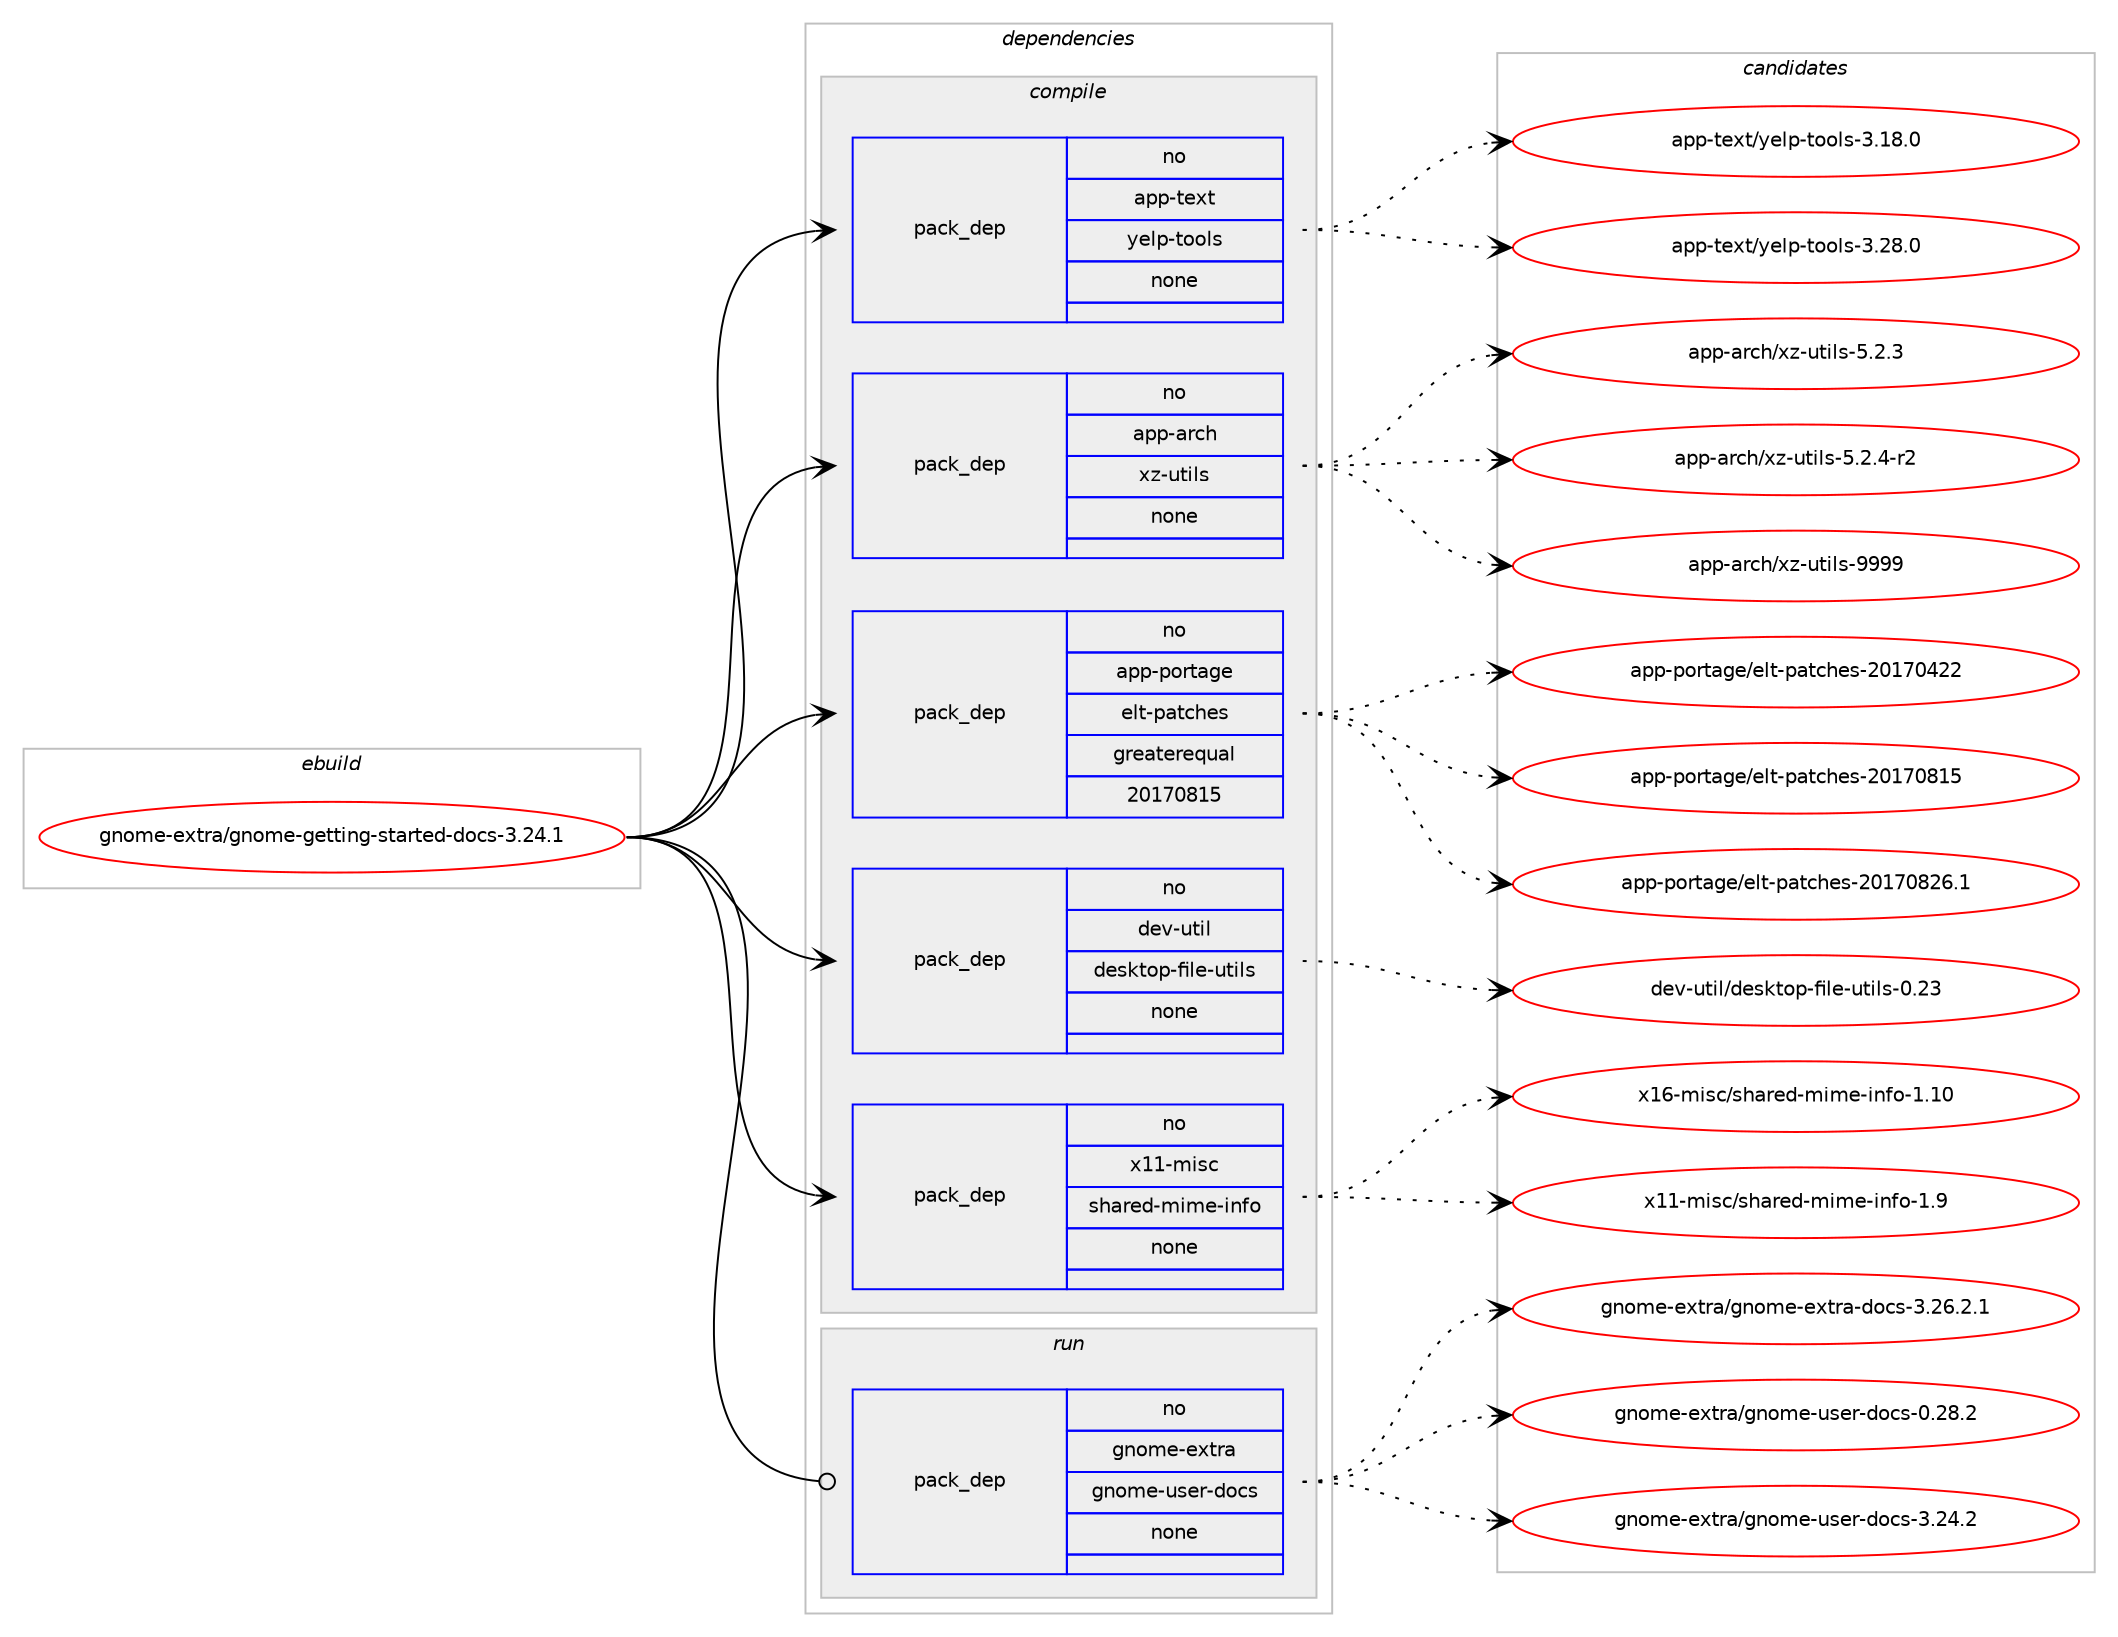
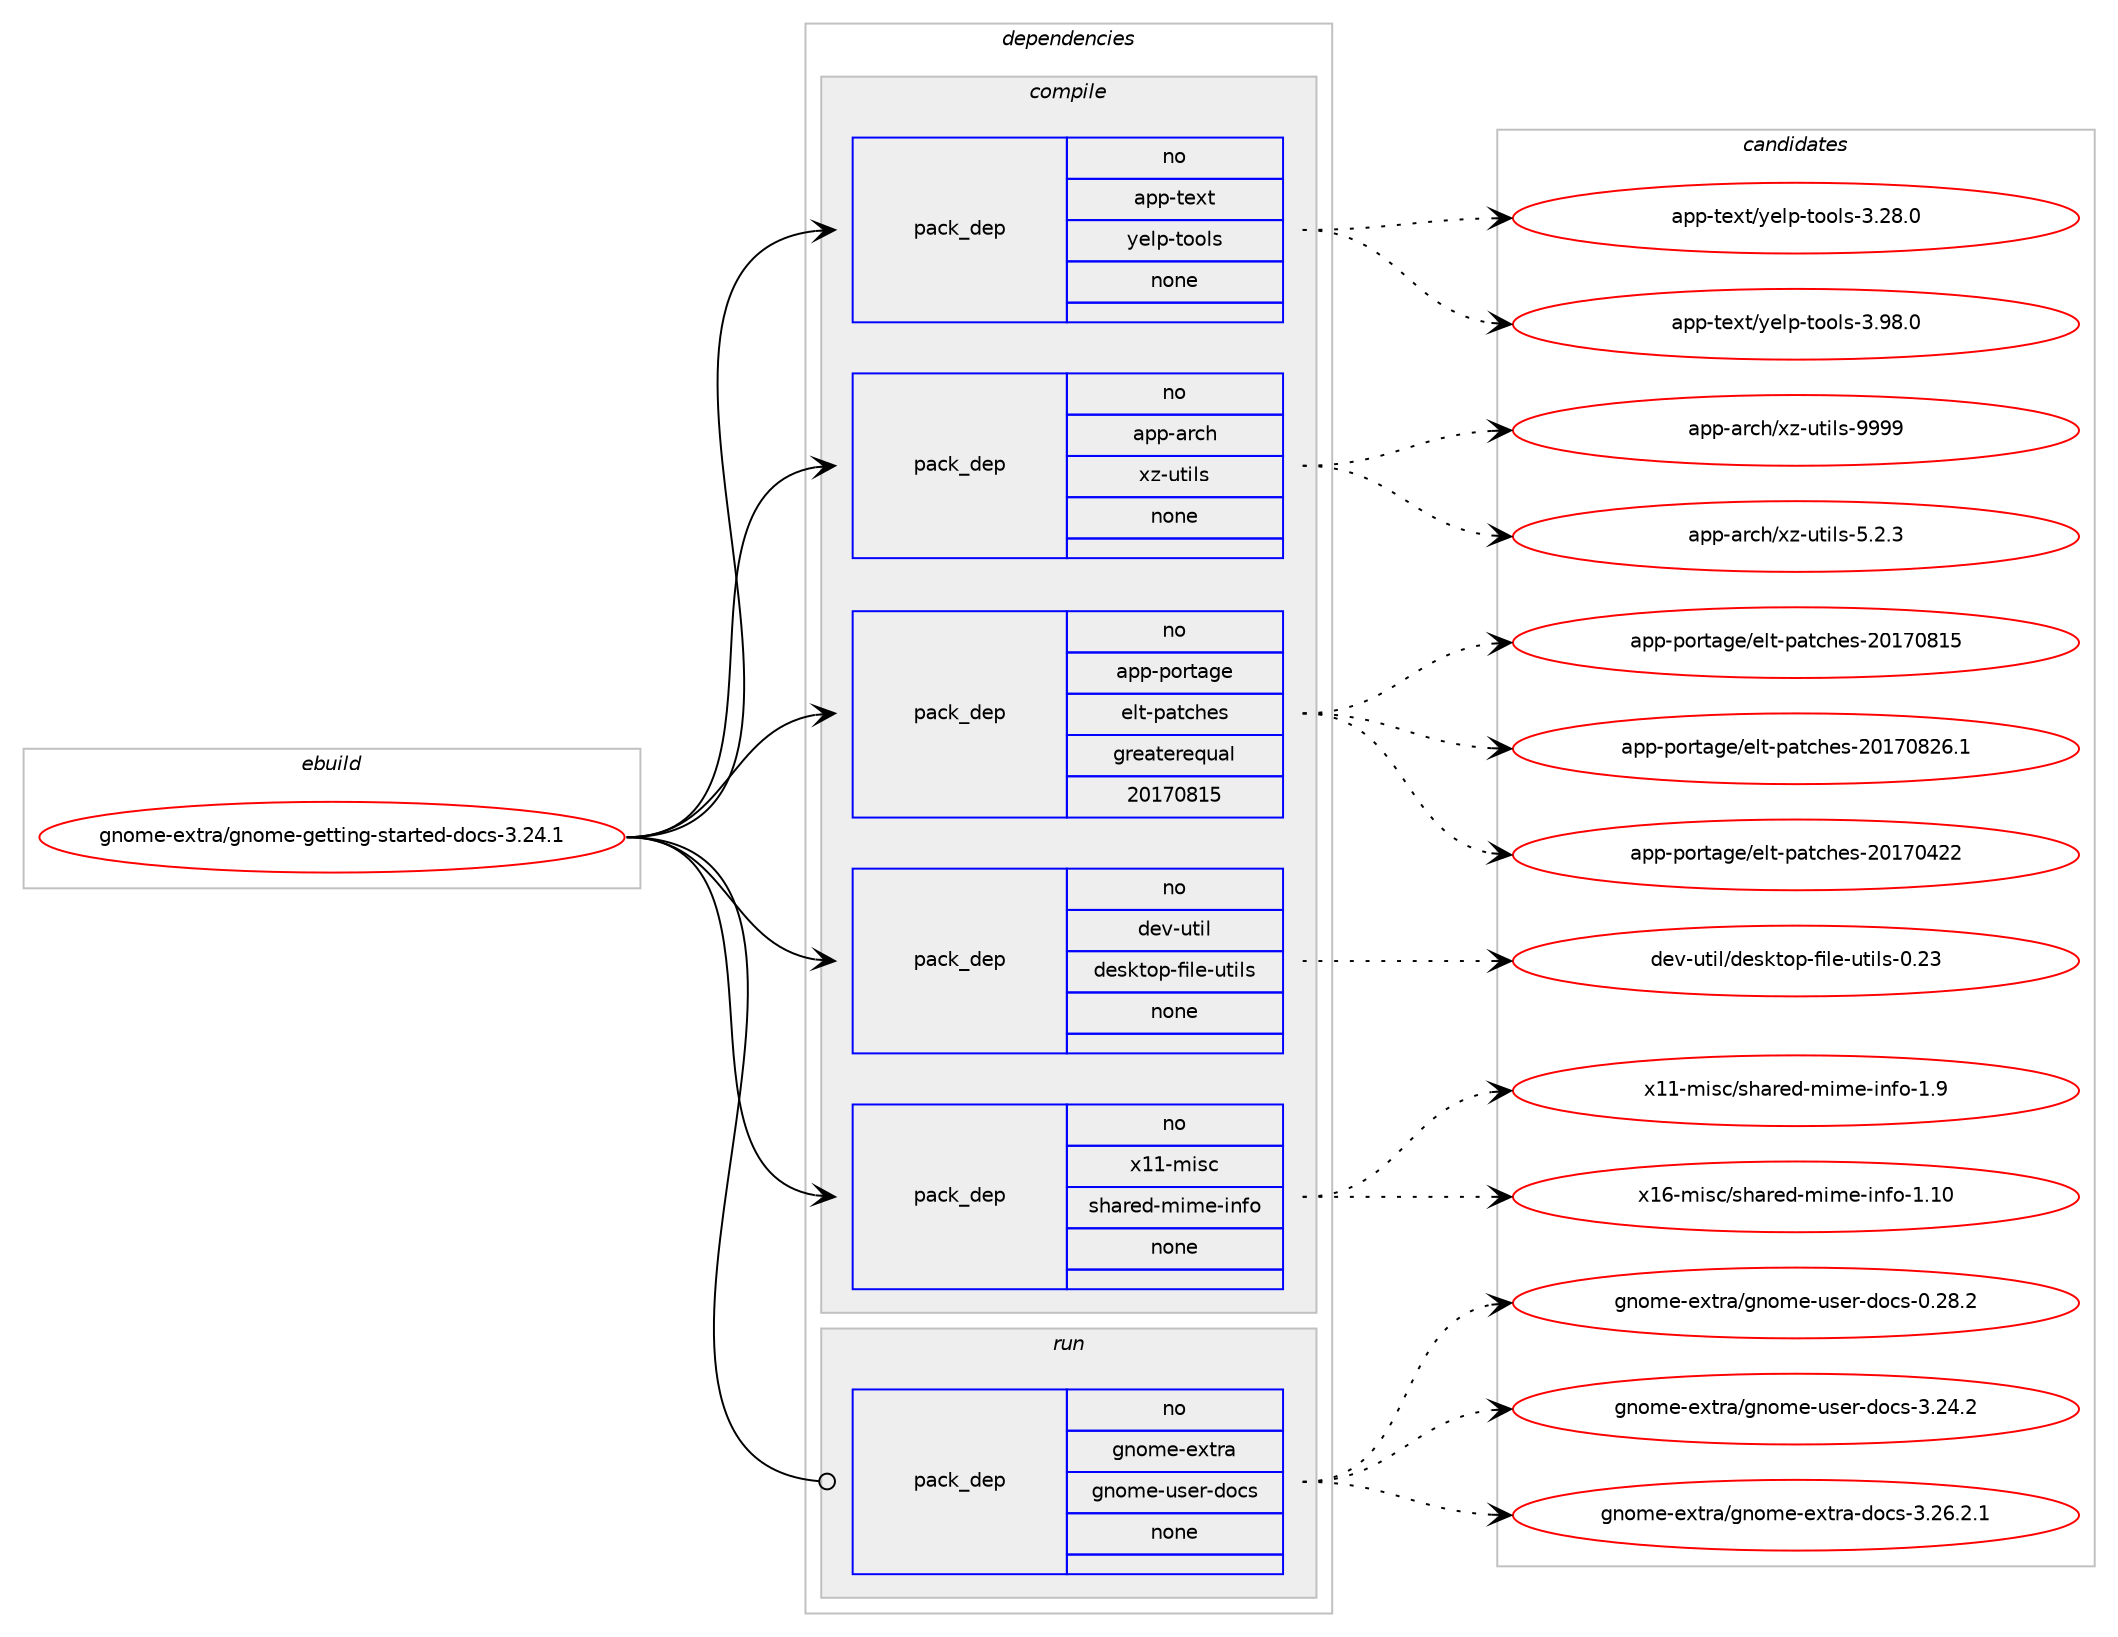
node "app-text/yelp-tools-3.18.0": label "app-text/yelp-tools-3.18.0" -> "app-text/yelp-tools-3.98.0"
node "app-arch/xz-utils-5.2.4-r2": removed
